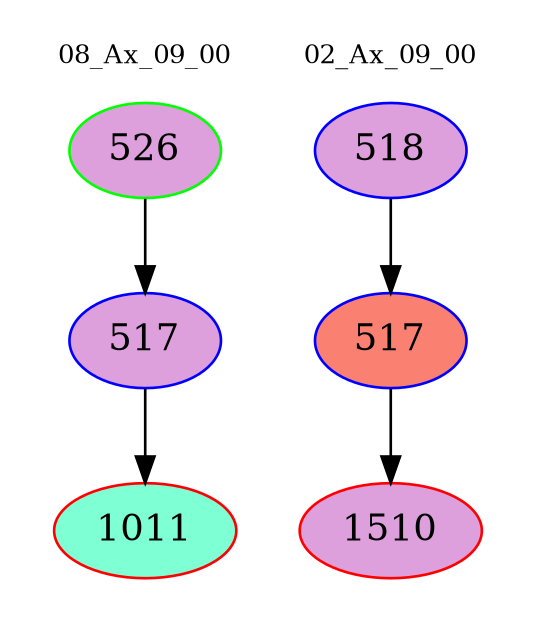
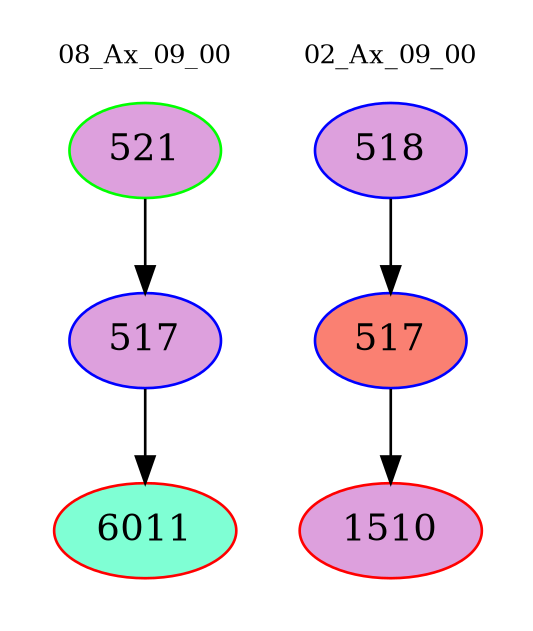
node "526": label "526" -> "521"
node "1011": label "1011" -> "6011"
